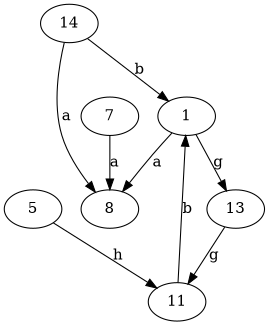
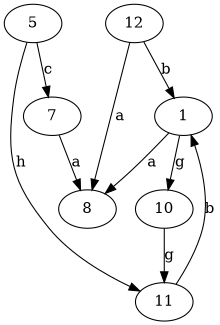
node "14": label "14" -> "12"
edge "5" -> "7": added, label "c"
node "13": label "13" -> "10"
